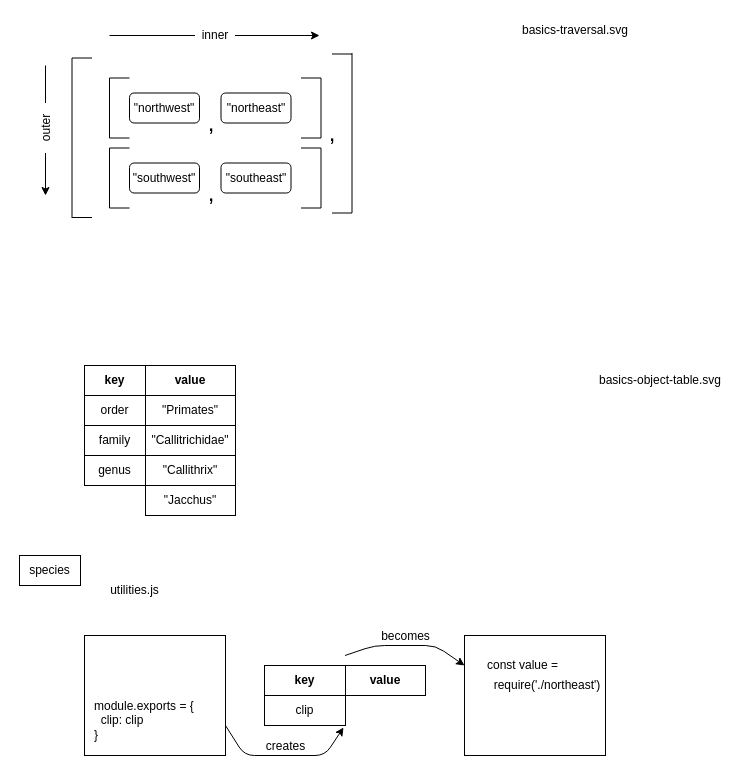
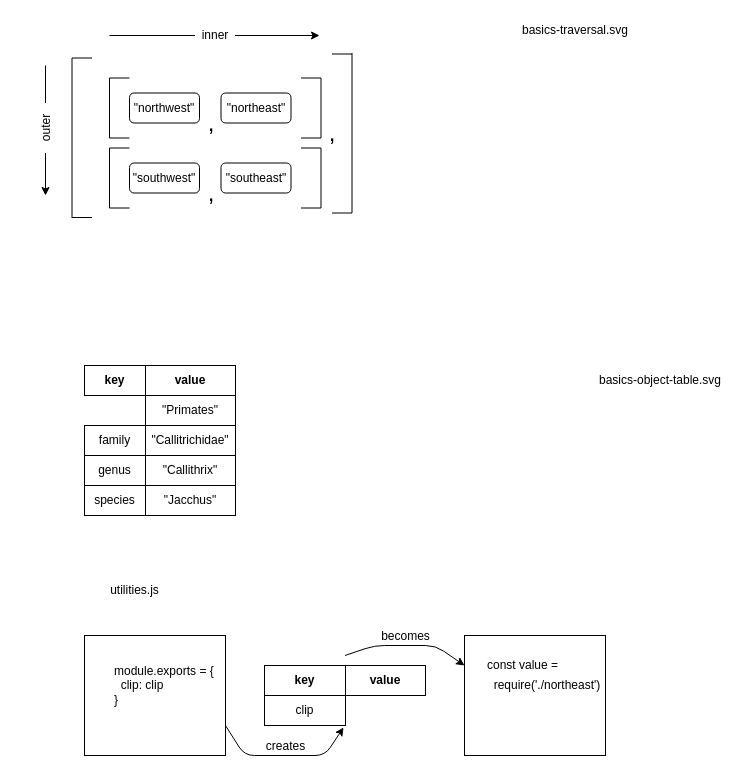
node "order": removed
node "species": moved (50, 571) -> (115, 501)
node "module.exports = { clip: clip }": moved (148, 721) -> (168, 686)
